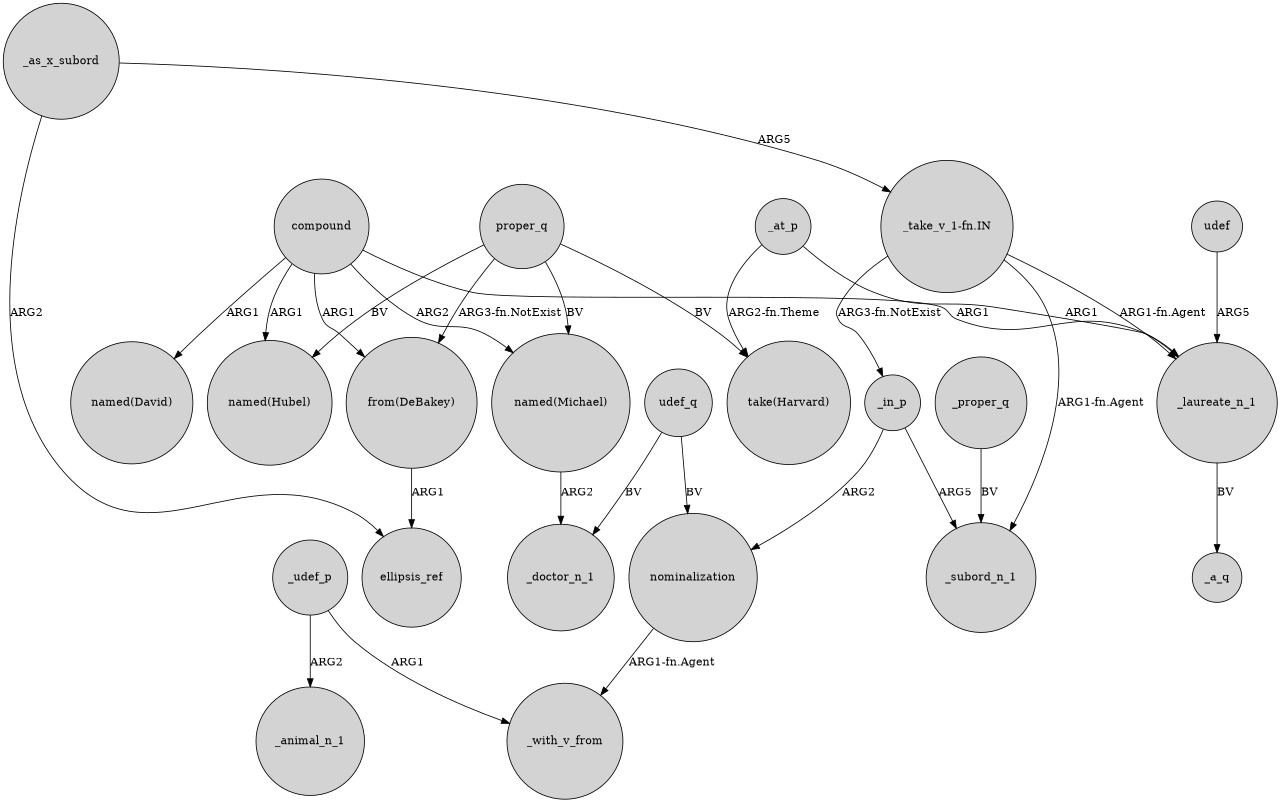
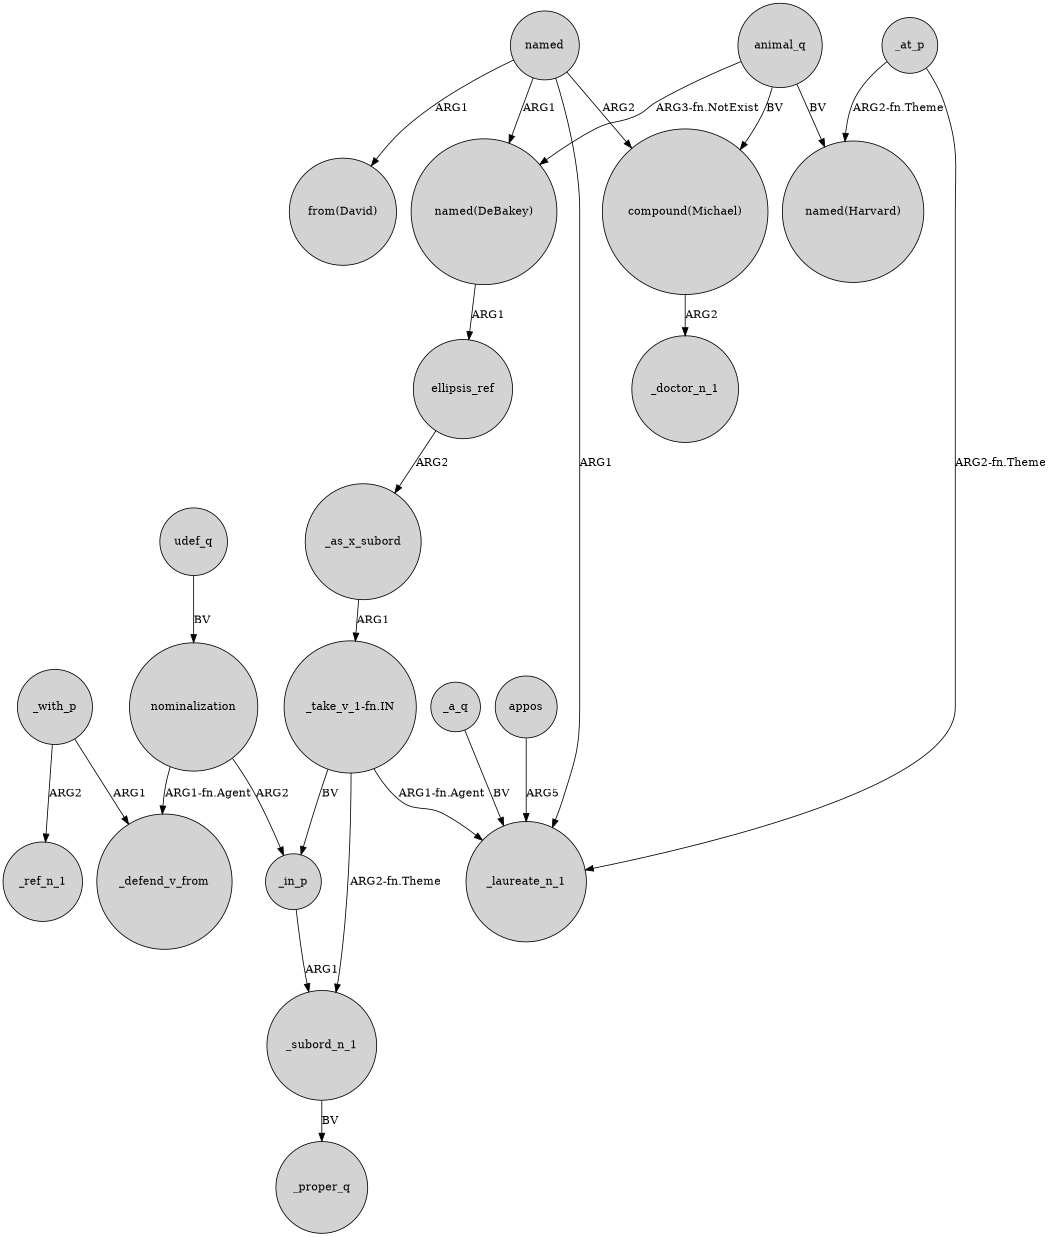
edge "_as_x_subord" -> "_take_v_1-fn.IN": label "ARG5" -> "ARG1"
node "compound": label "compound" -> "named"
node "proper_q": label "proper_q" -> "animal_q"
node "udef": label "udef" -> "appos"
edge "_take_v_1-fn.IN" -> "_in_p": label "ARG3-fn.NotExist" -> "BV"
edge "_at_p" -> "_laureate_n_1": label "ARG1" -> "ARG2-fn.Theme"
node "named(David)": label "named(David)" -> "from(David)"
node "named(Hubel)": removed
node "from(DeBakey)": label "from(DeBakey)" -> "named(DeBakey)"
node "named(Michael)": label "named(Michael)" -> "compound(Michael)"
node "take(Harvard)": label "take(Harvard)" -> "named(Harvard)"
edge "_take_v_1-fn.IN" -> "_subord_n_1": label "ARG1-fn.Agent" -> "ARG2-fn.Theme"
edge "_as_x_subord" -> "ellipsis_ref": reversed
edge "udef_q" -> "_doctor_n_1": removed, label "BV"
edge "_proper_q" -> "_subord_n_1": reversed
edge "_in_p" -> "_subord_n_1": label "ARG5" -> "ARG1"
edge "_in_p" -> "nominalization": reversed
edge "_laureate_n_1" -> "_a_q": reversed
node "_udef_p": label "_udef_p" -> "_with_p"
node "_animal_n_1": label "_animal_n_1" -> "_ref_n_1"
node "_with_v_from": label "_with_v_from" -> "_defend_v_from"
